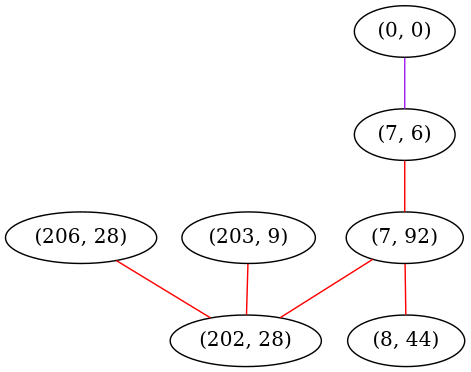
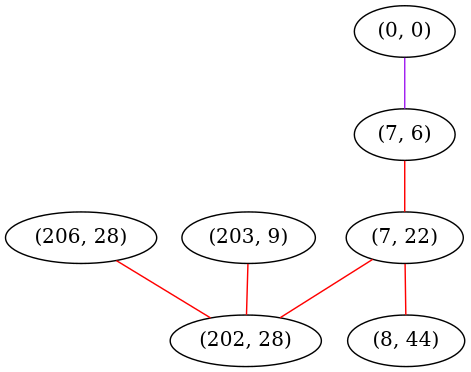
node "(7, 92)": label "(7, 92)" -> "(7, 22)"
